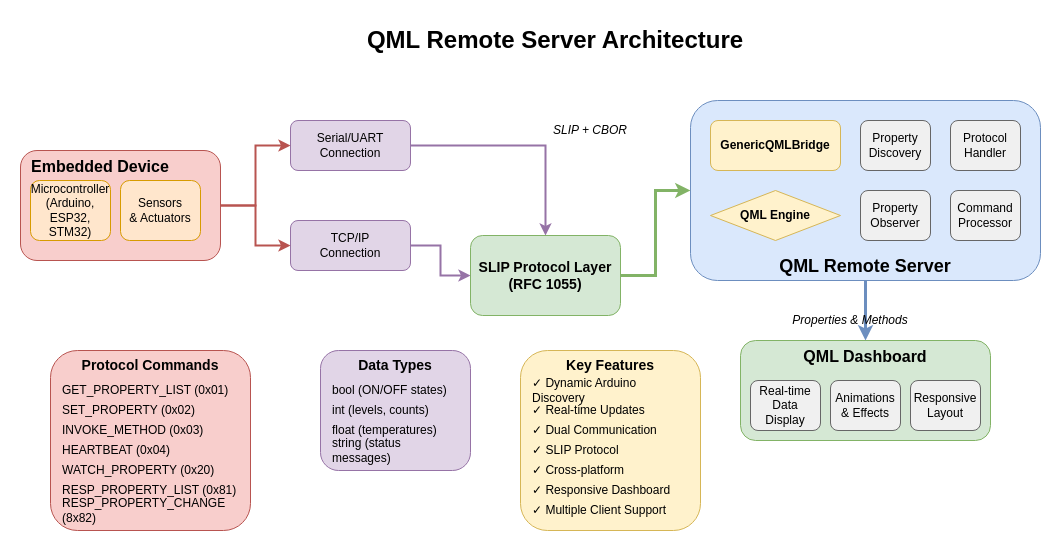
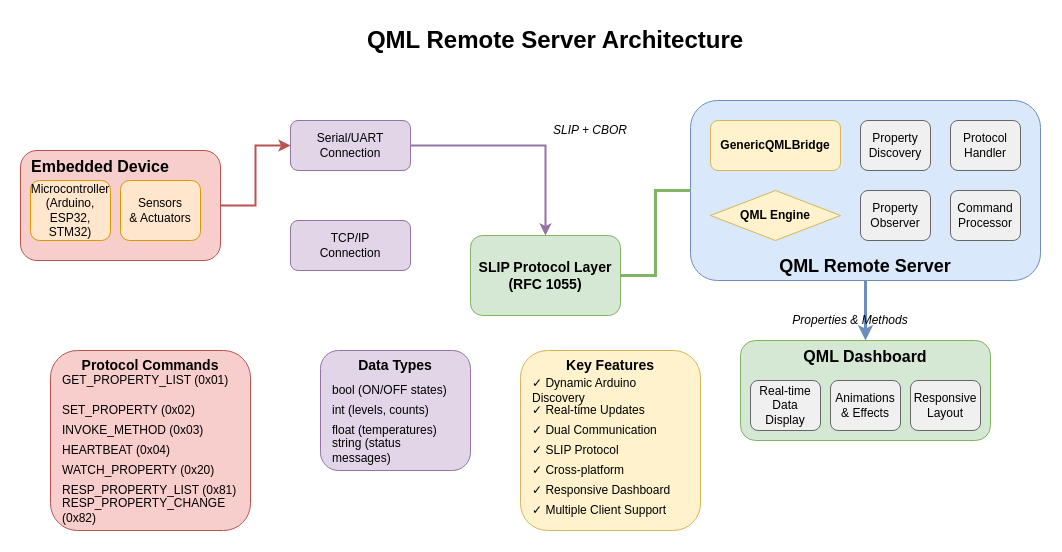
edge "SLIP Protocol Layer (RFC 1055)" -> "QML Remote Server": arrowhead classic -> none
edge "Embedded Device" -> "TCP/IP Connection": removed
edge "TCP/IP Connection" -> "SLIP Protocol Layer (RFC 1055)": removed
node "GET_PROPERTY_LIST (0x01)": moved (151, 391) -> (151, 381)
node "RESP_PROPERTY_CHANGE (8x82)": label "RESP_PROPERTY_CHANGE (8x82)" -> "RESP_PROPERTY_CHANGE (0x82)"
